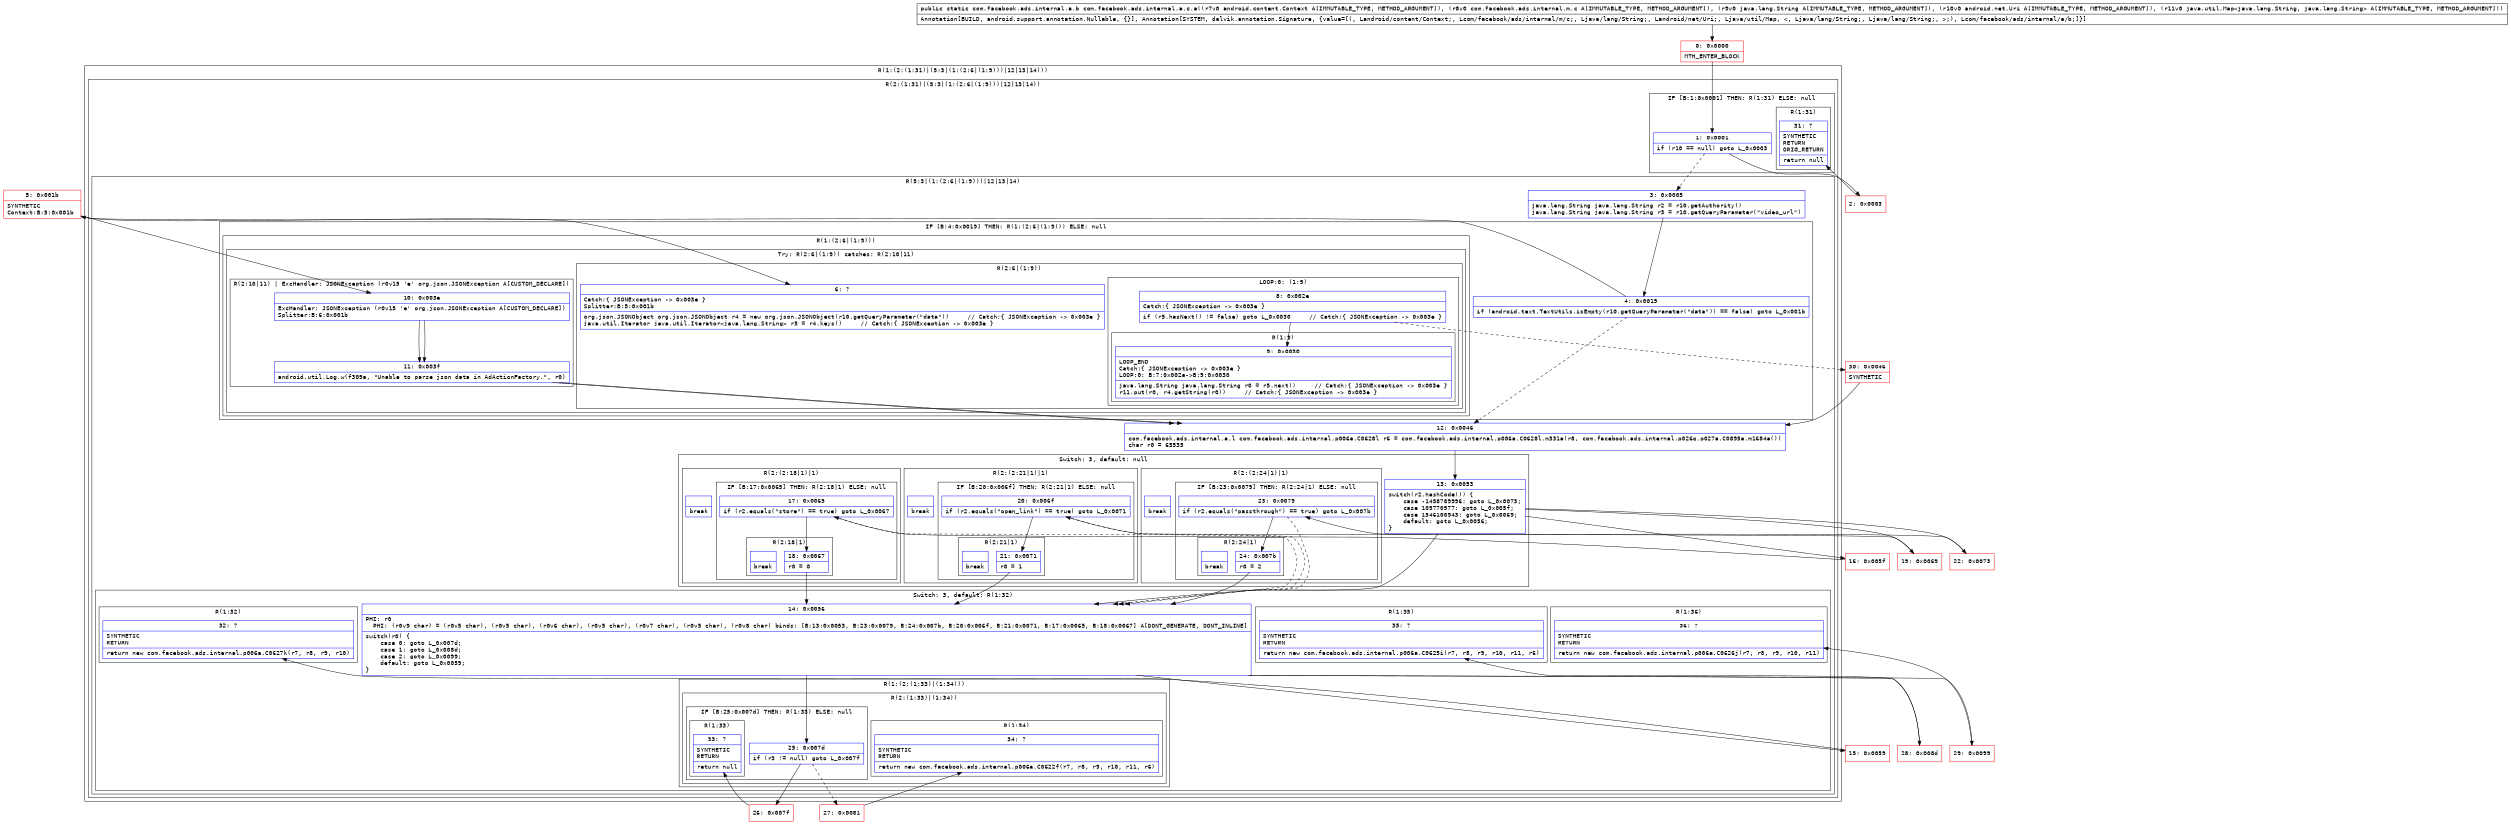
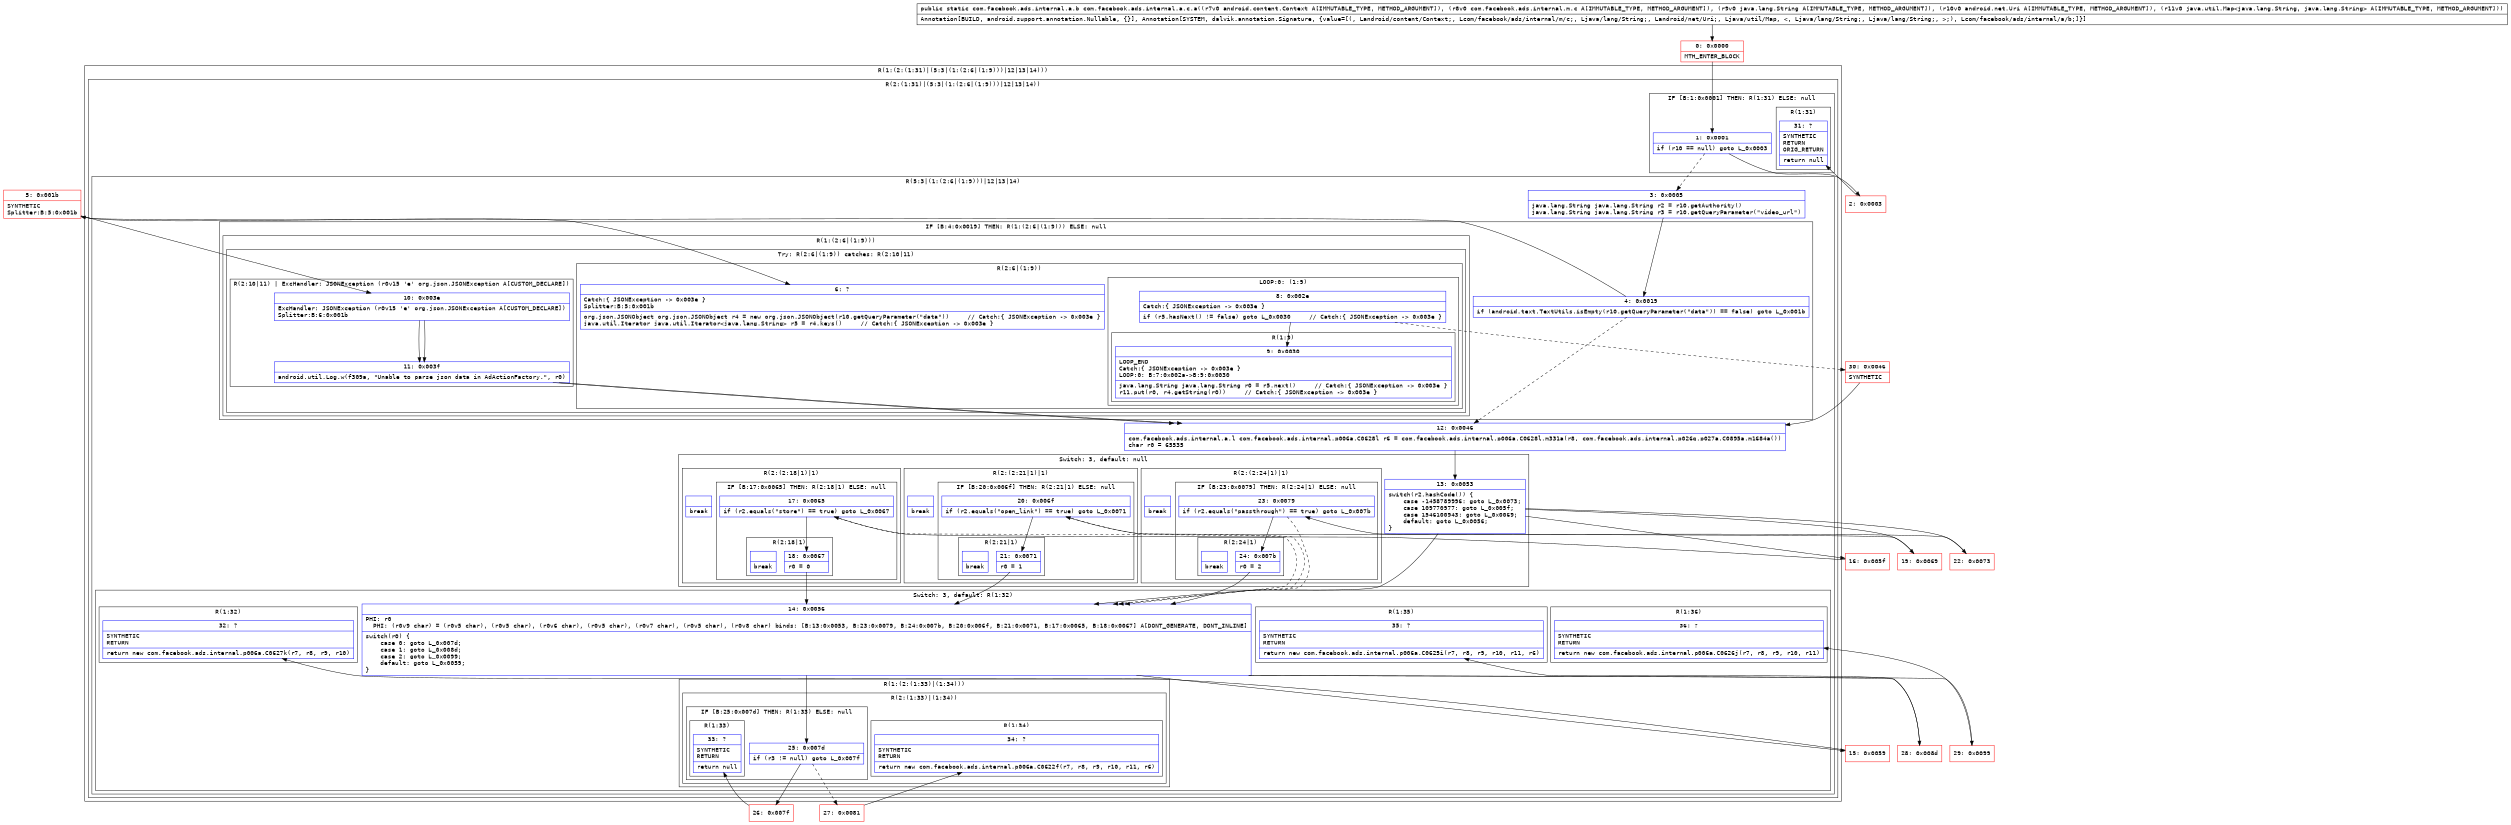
node "5: 0x001b": text "Context:B:5:0x001b" -> "Splitter:B:5:0x001b"
